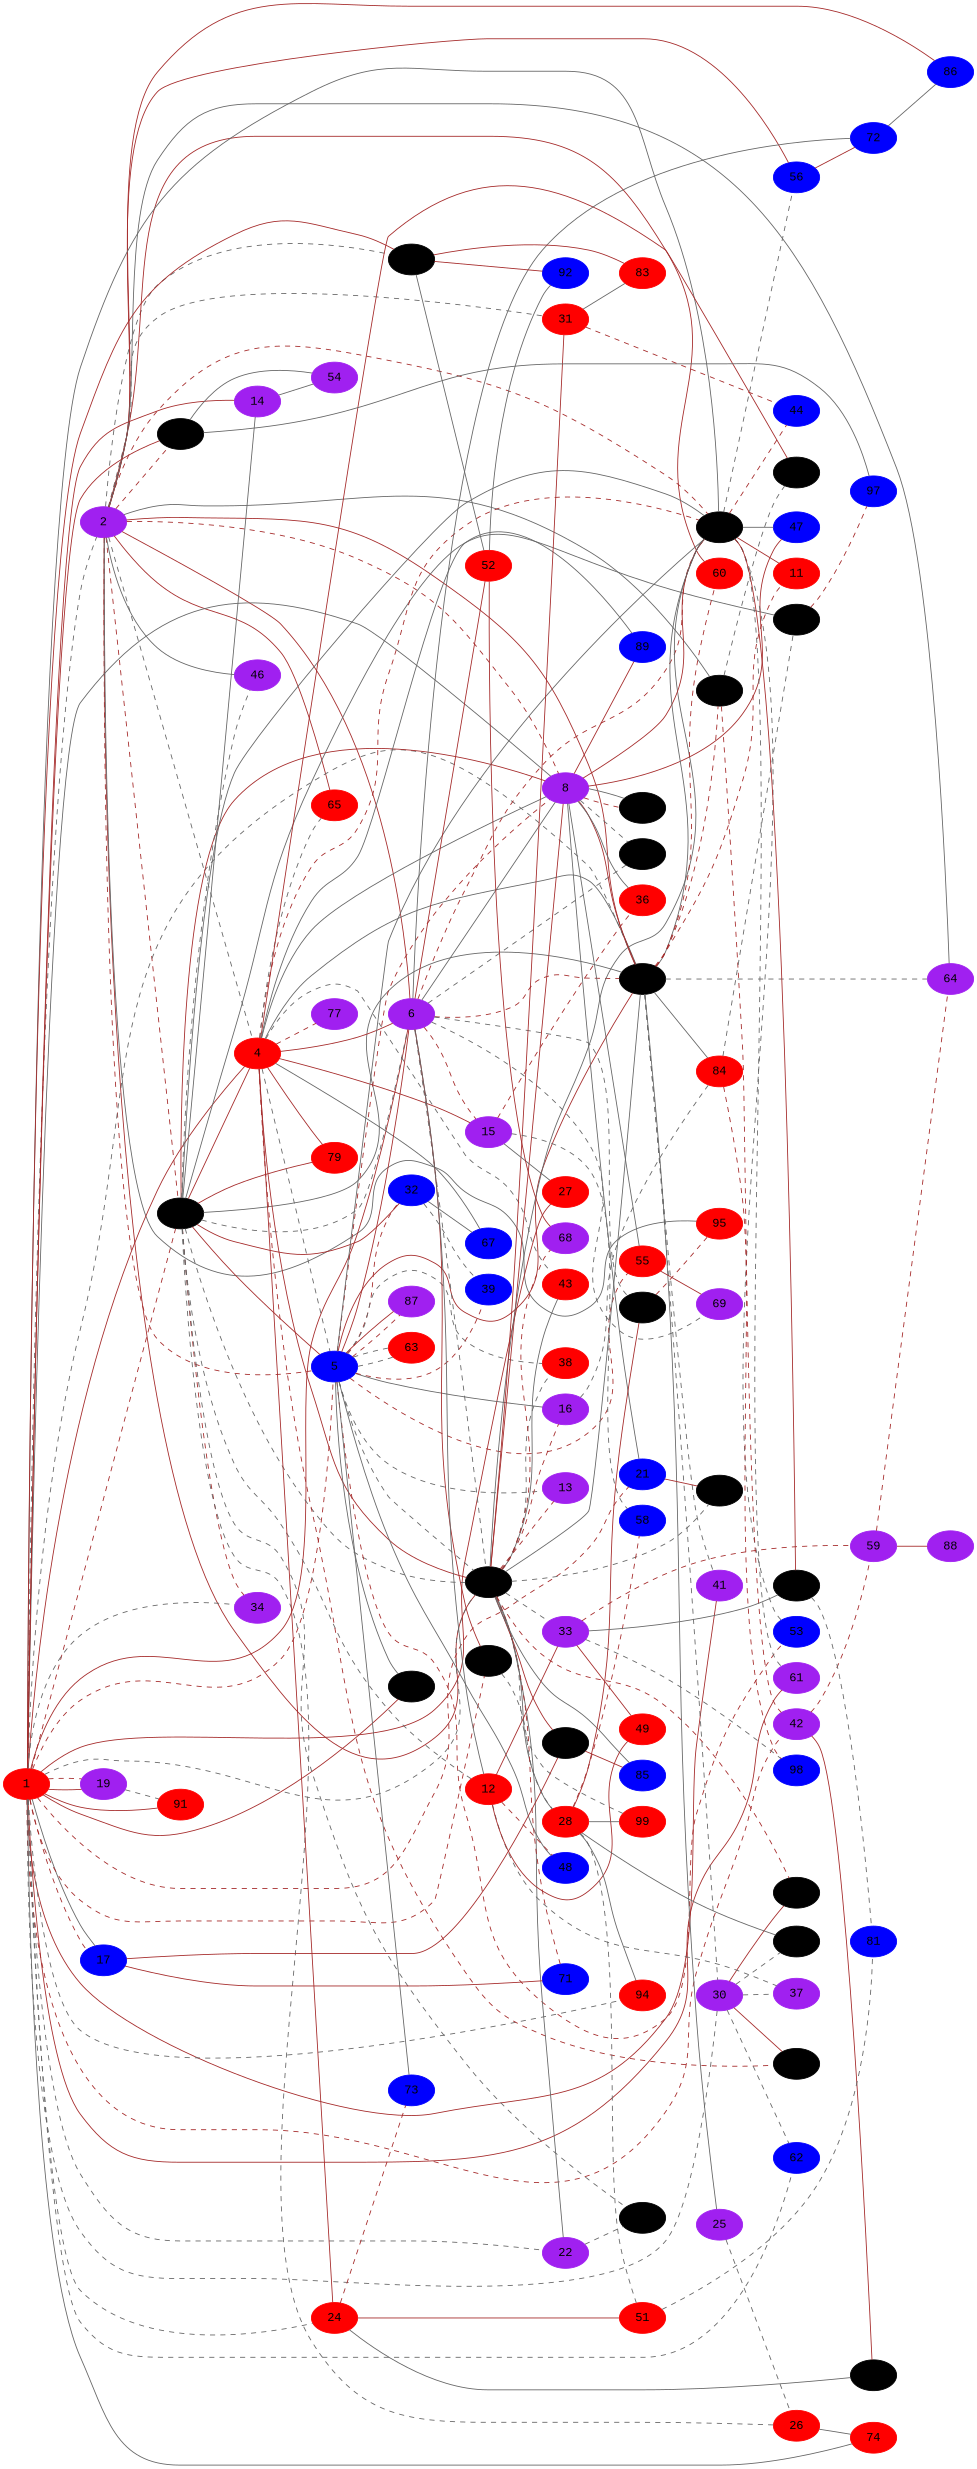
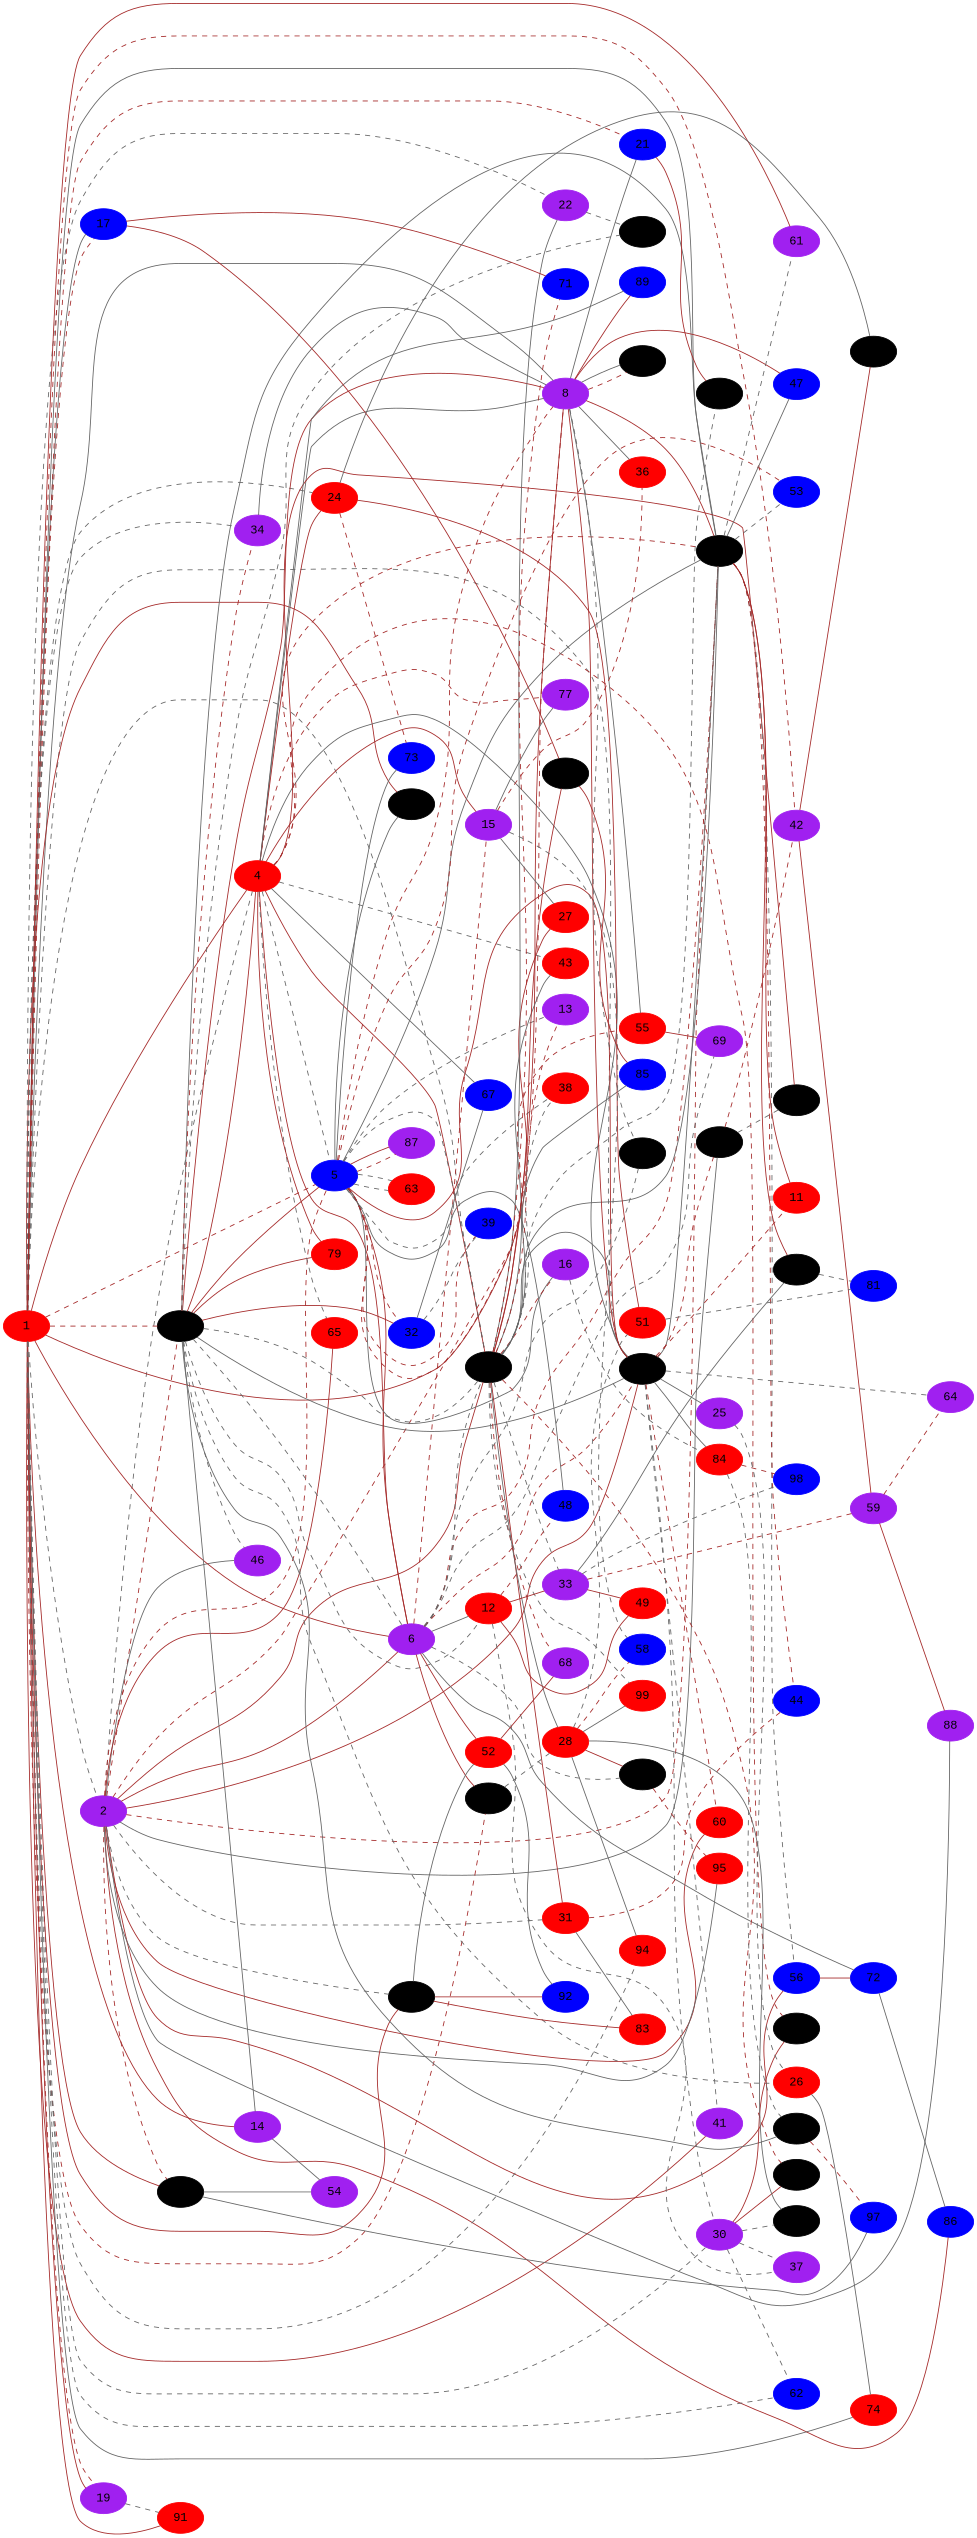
edge "2" -- "64": now "2" -- "88"
edge "77" -- "15": added
edge "8" -- "6": now "8" -- "34"
edge "59" -- "42": style dashed -> solid
